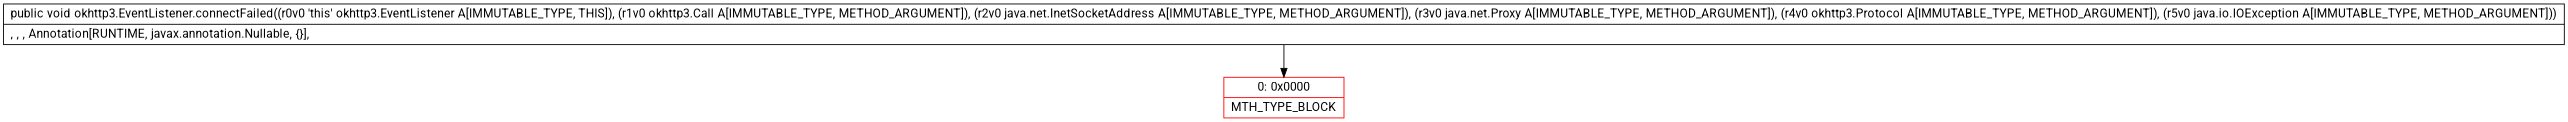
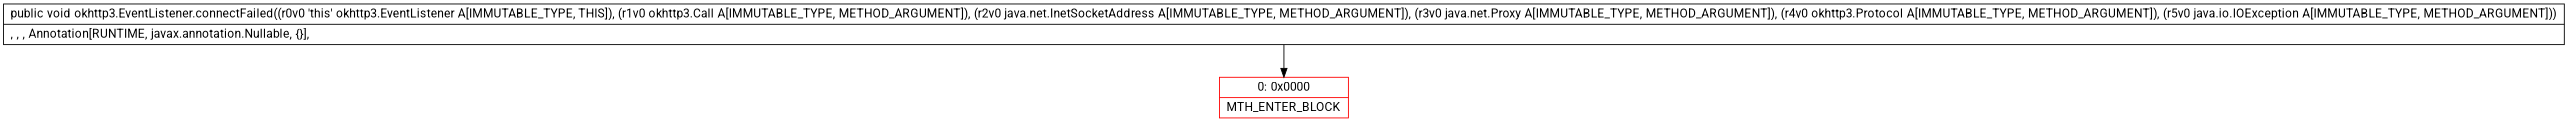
node "0: 0x0000": text "MTH_TYPE_BLOCK" -> "MTH_ENTER_BLOCK"
